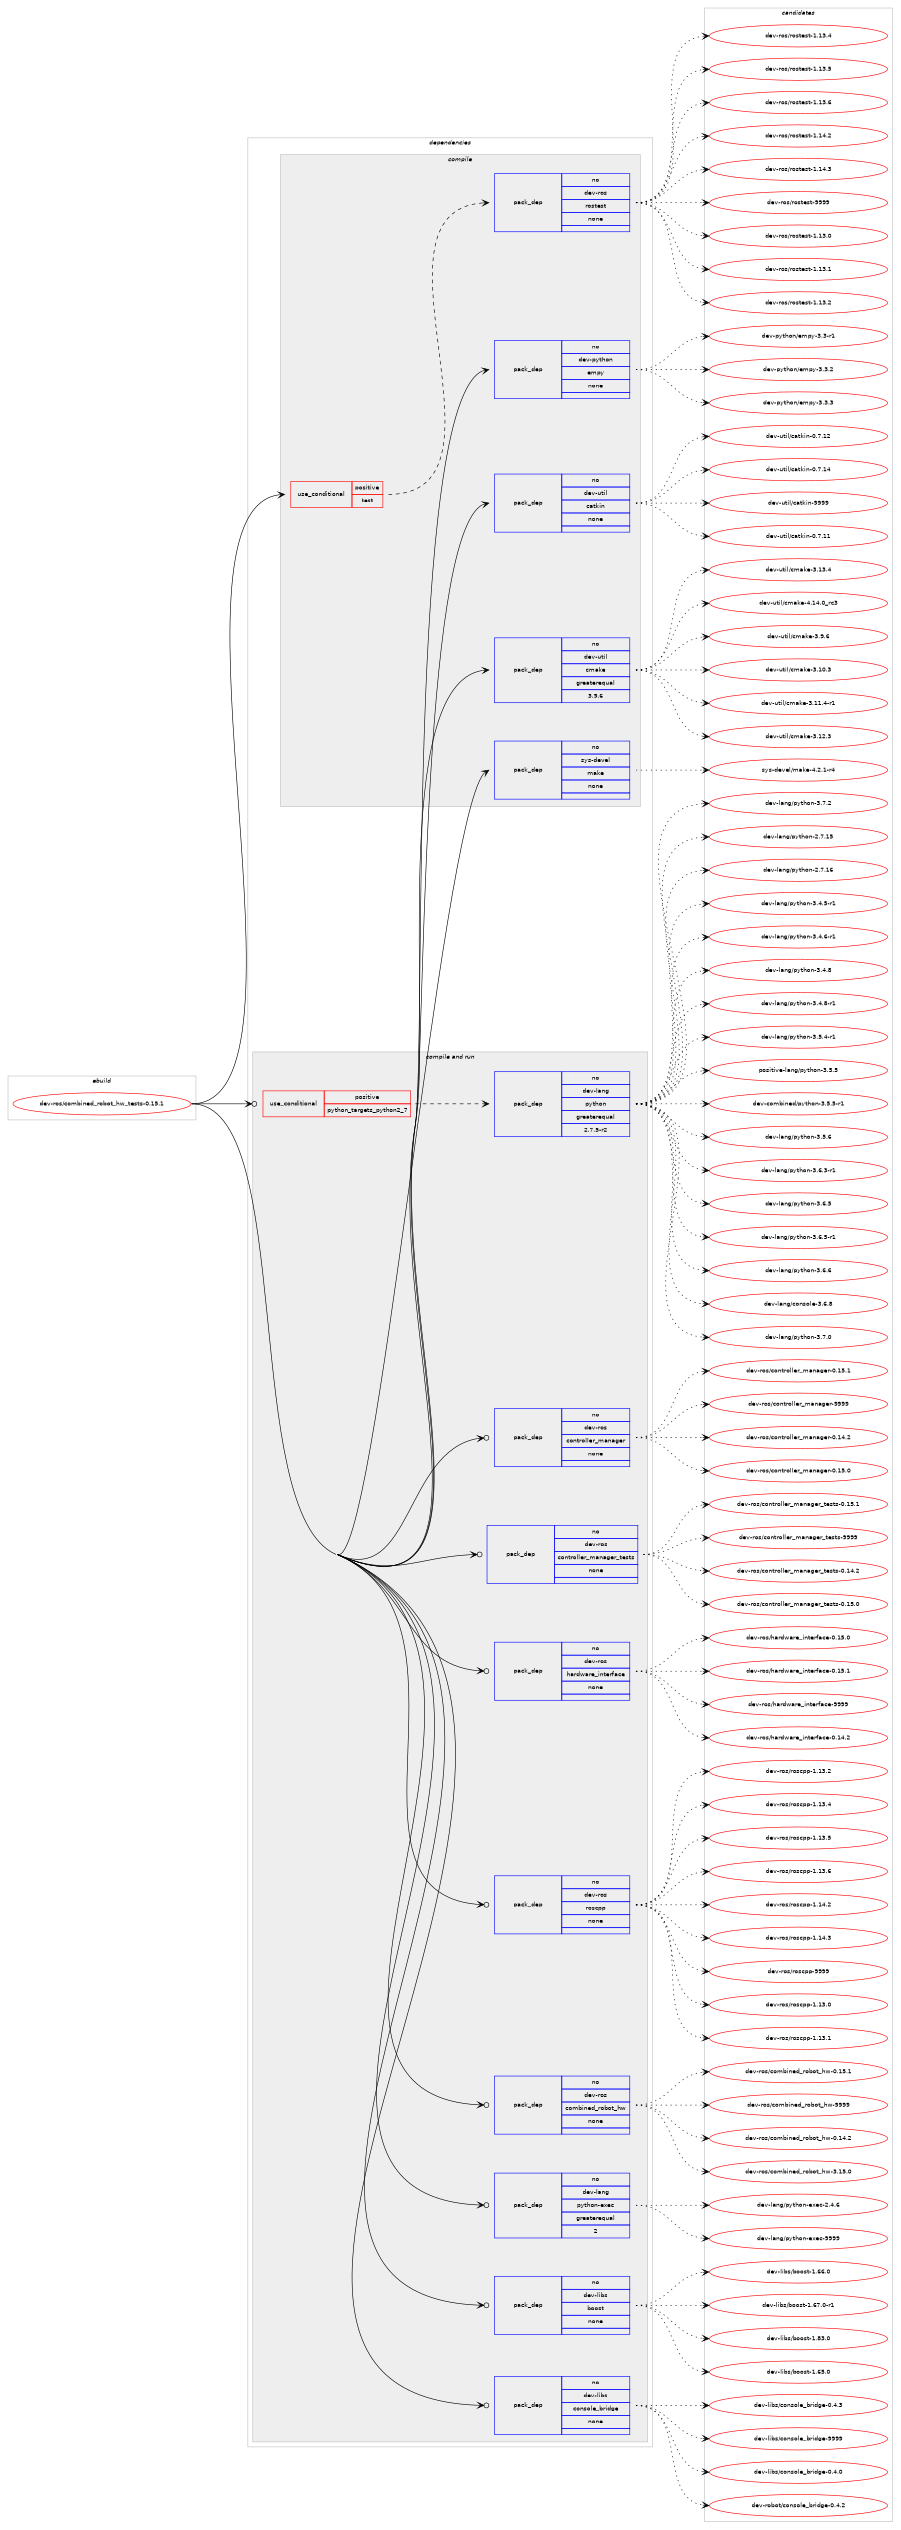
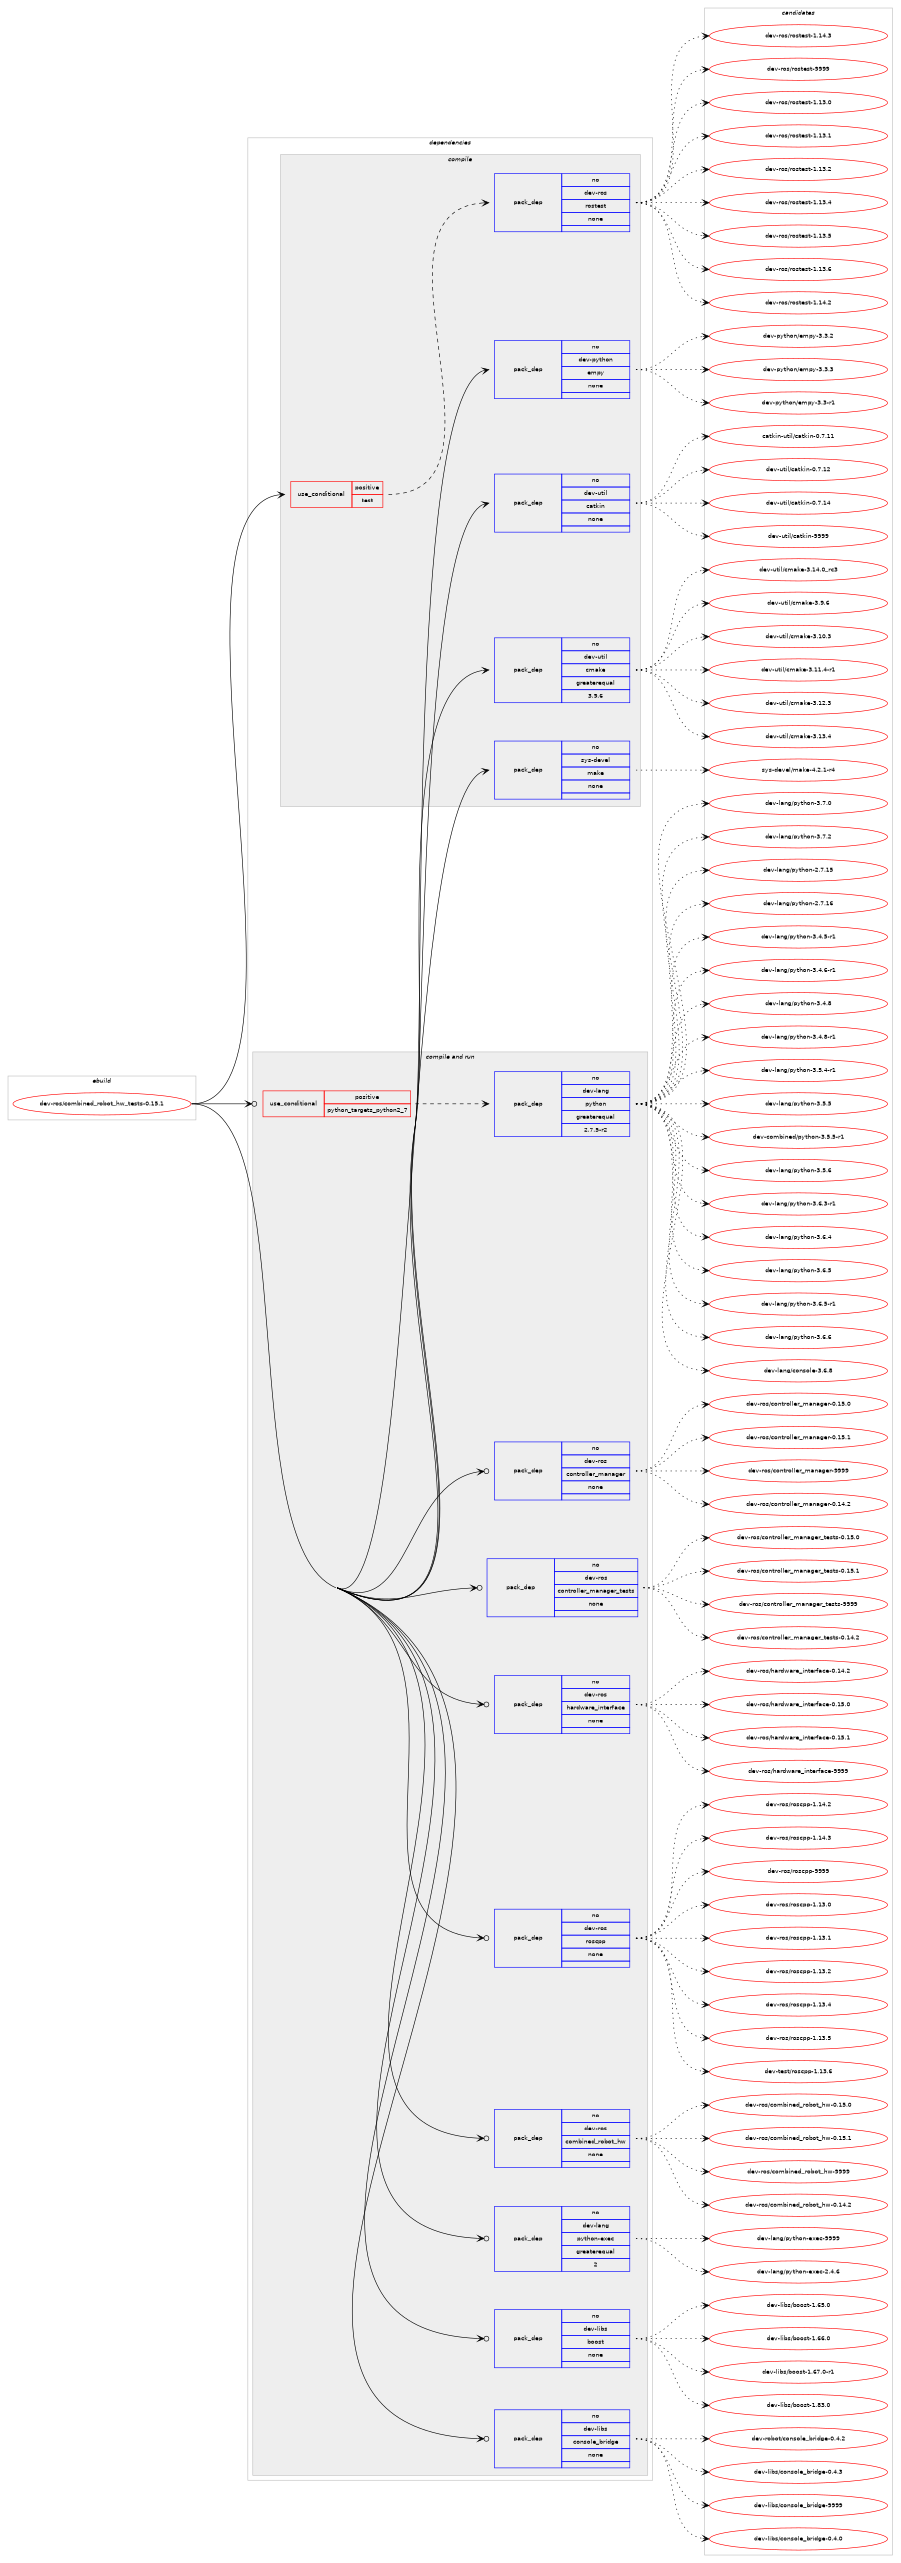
node "dev-util/catkin-0.7.11": label "dev-util/catkin-0.7.11" -> "catkin-util/catkin-0.7.11"
node "dev-util/cmake-4.14.0_rc3": label "dev-util/cmake-4.14.0_rc3" -> "dev-util/cmake-3.14.0_rc3"
node "positive-lang/python-3.5.5": label "positive-lang/python-3.5.5" -> "dev-lang/python-3.5.5"
node "dev-lang/python-3.6.4": added
node "dev-ros/roscpp-1.13.6": label "dev-ros/roscpp-1.13.6" -> "dev-test/roscpp-1.13.6"
node "dev-ros/combined_robot_hw-3.15.0": label "dev-ros/combined_robot_hw-3.15.0" -> "dev-ros/combined_robot_hw-0.15.0"
